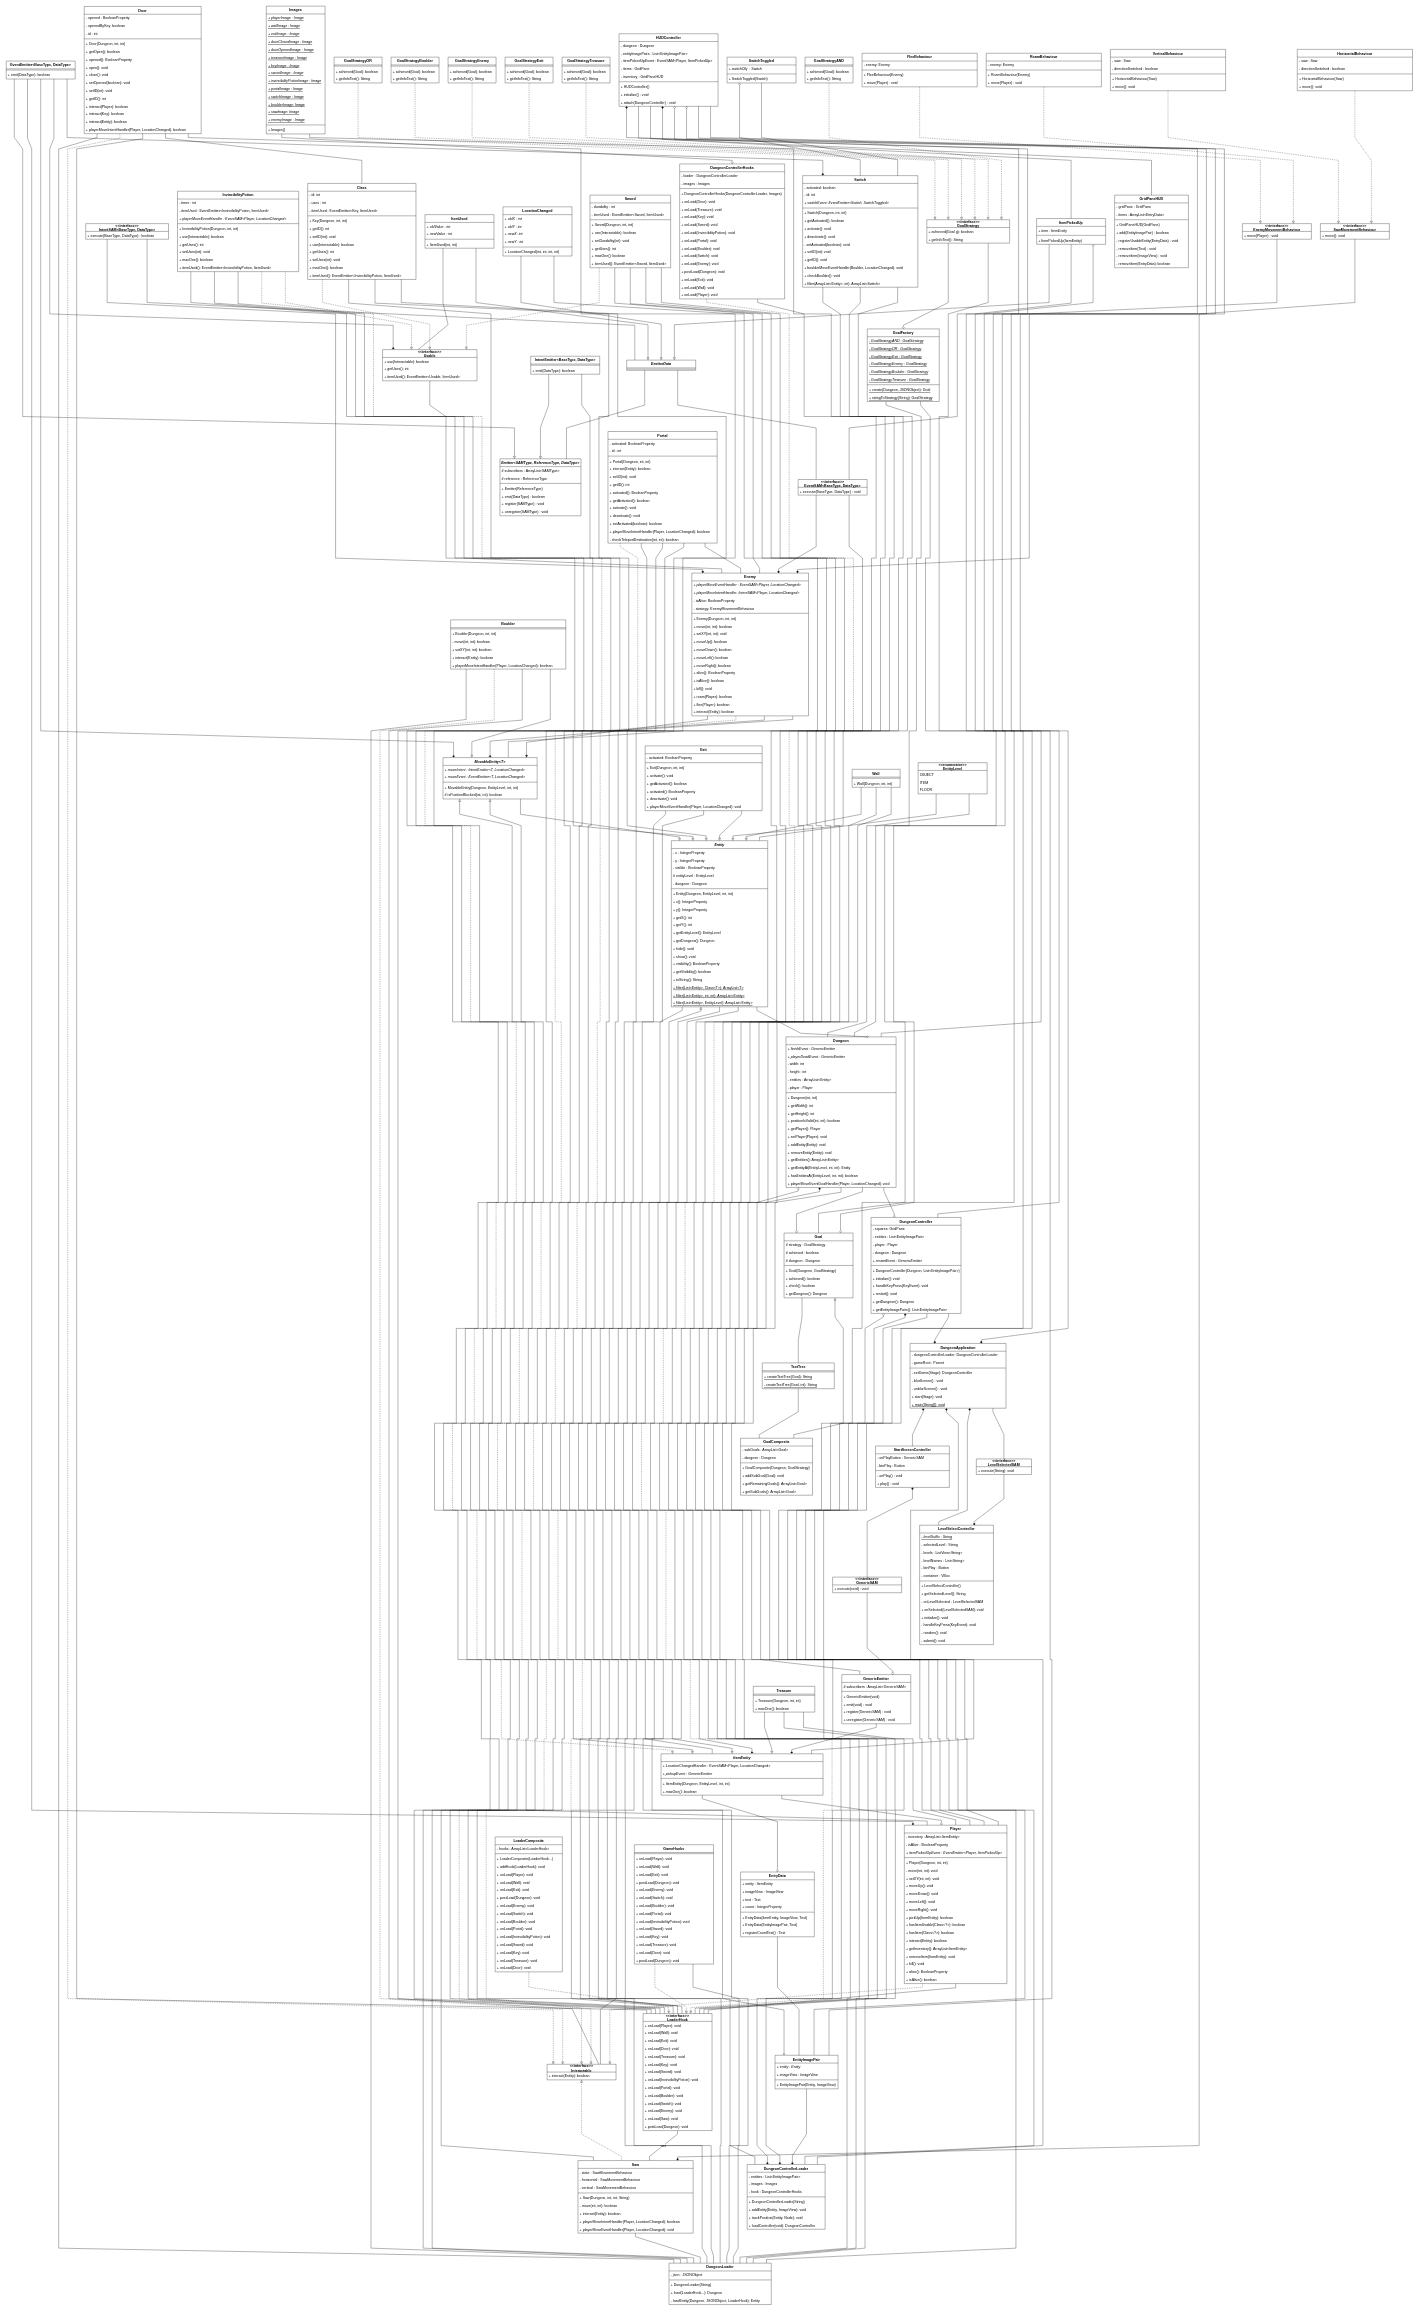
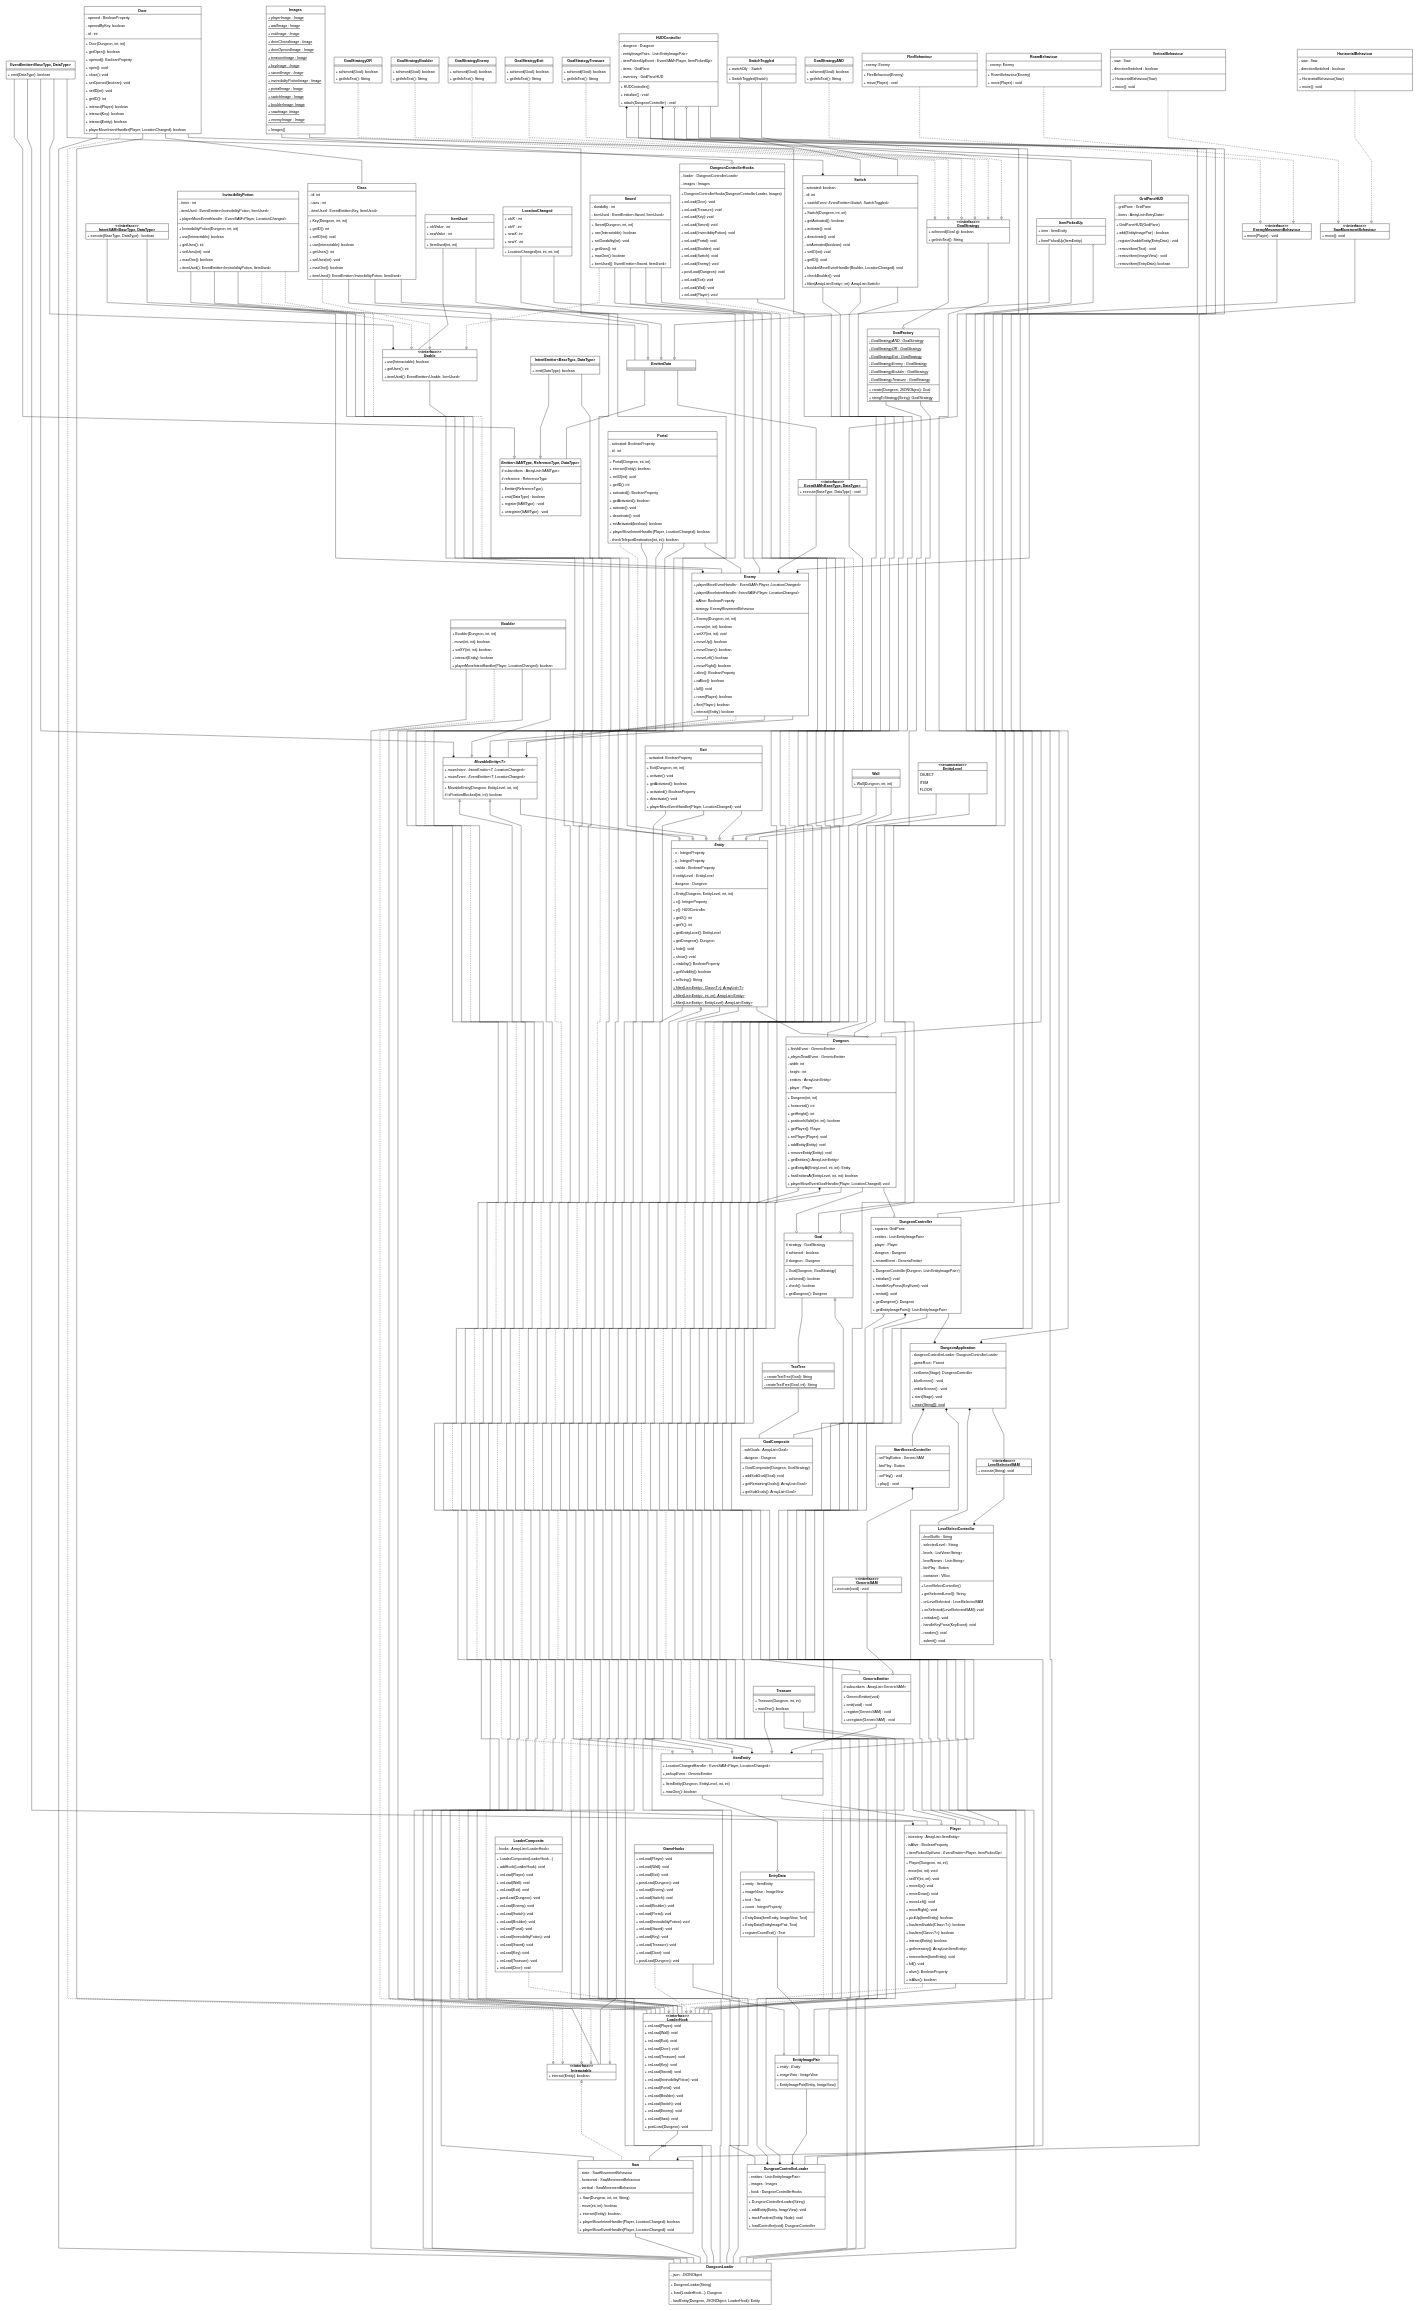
node "+ y(): IntegerProperty": label "+ y(): IntegerProperty" -> "+ y(): HUDController"
node "+ getWidth(): int": label "+ getWidth(): int" -> "+ horizontal(): int"
